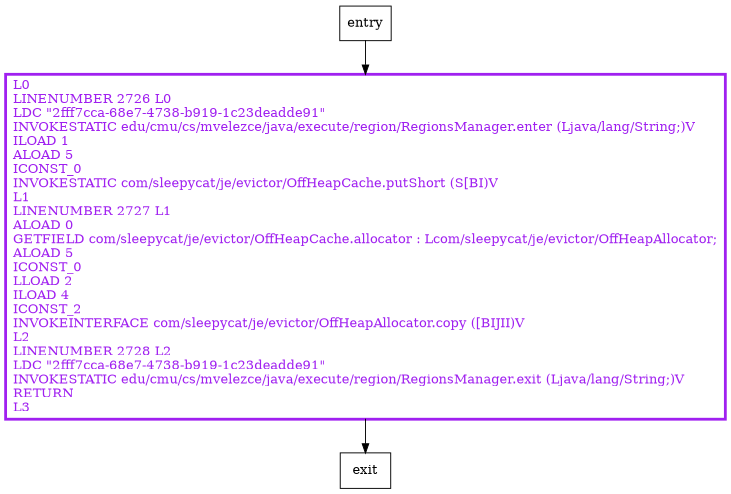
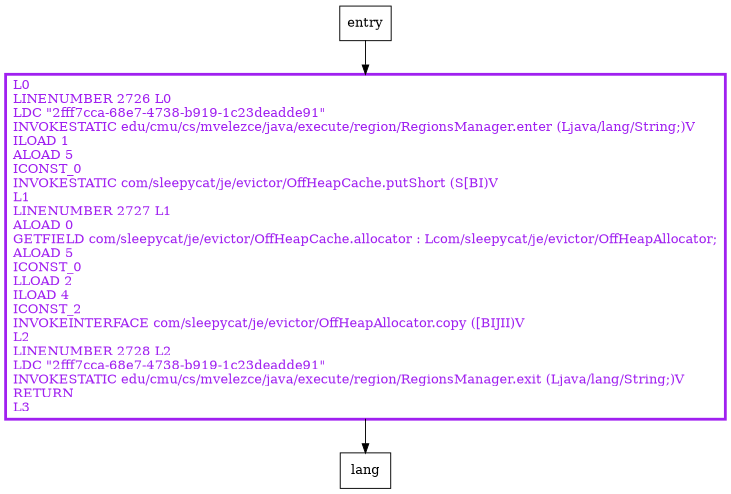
node "exit": label "exit" -> "lang"
